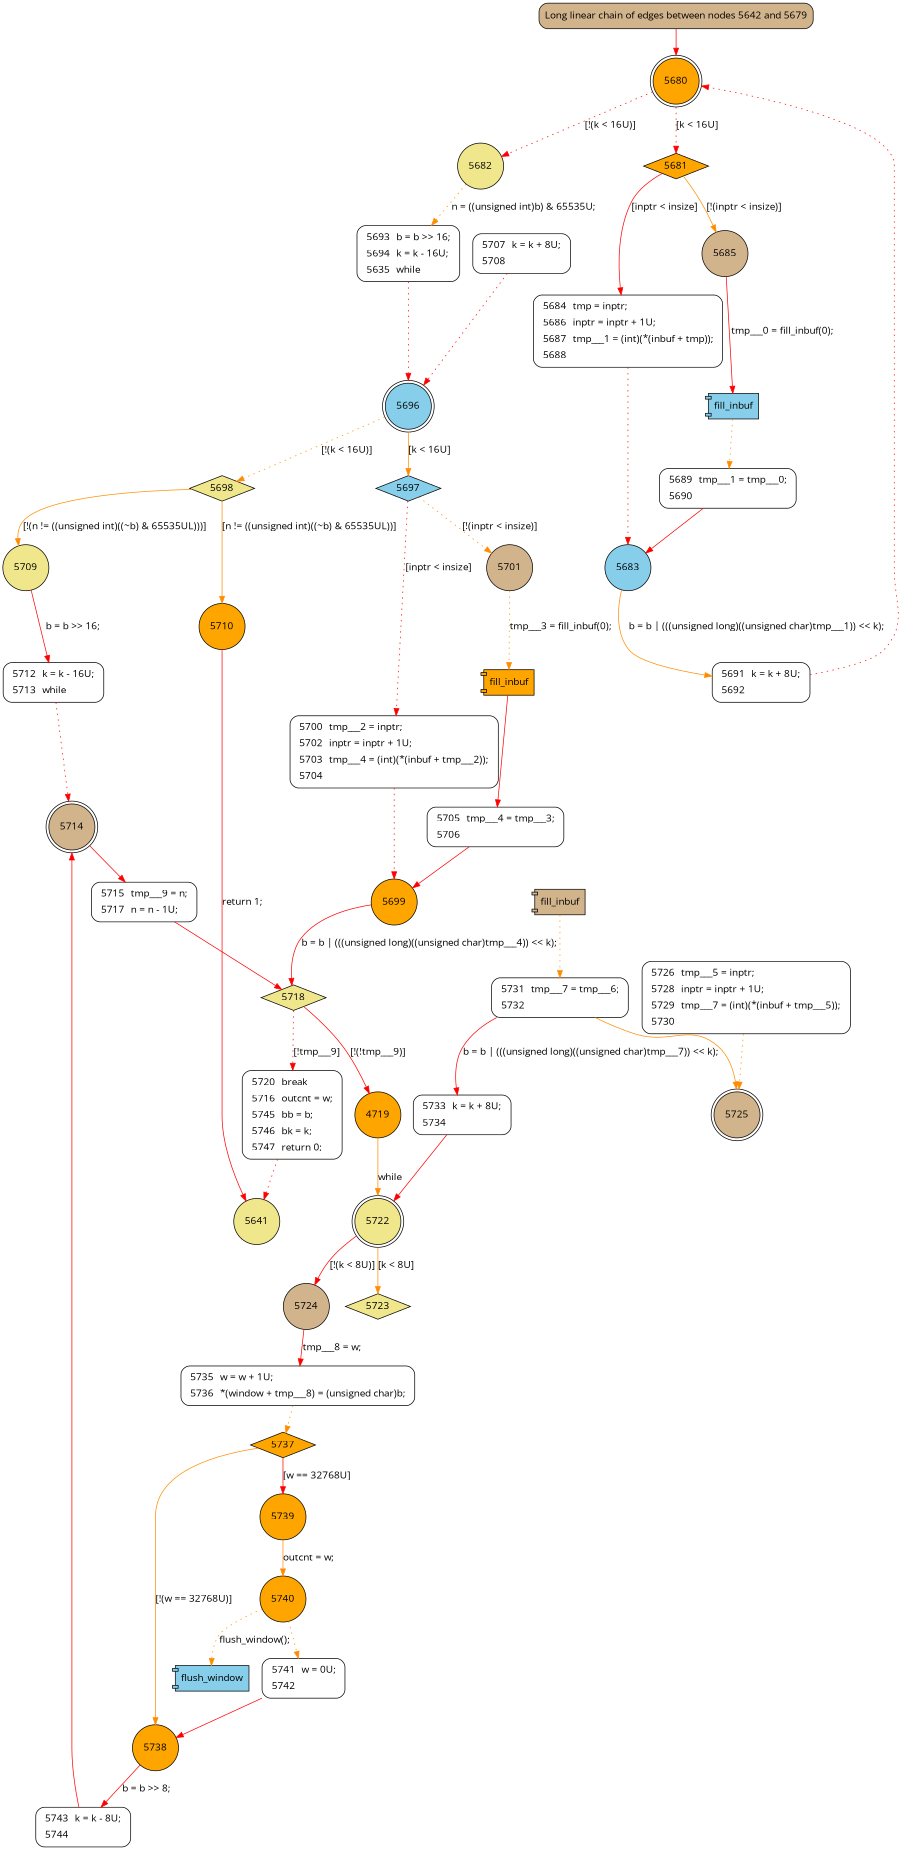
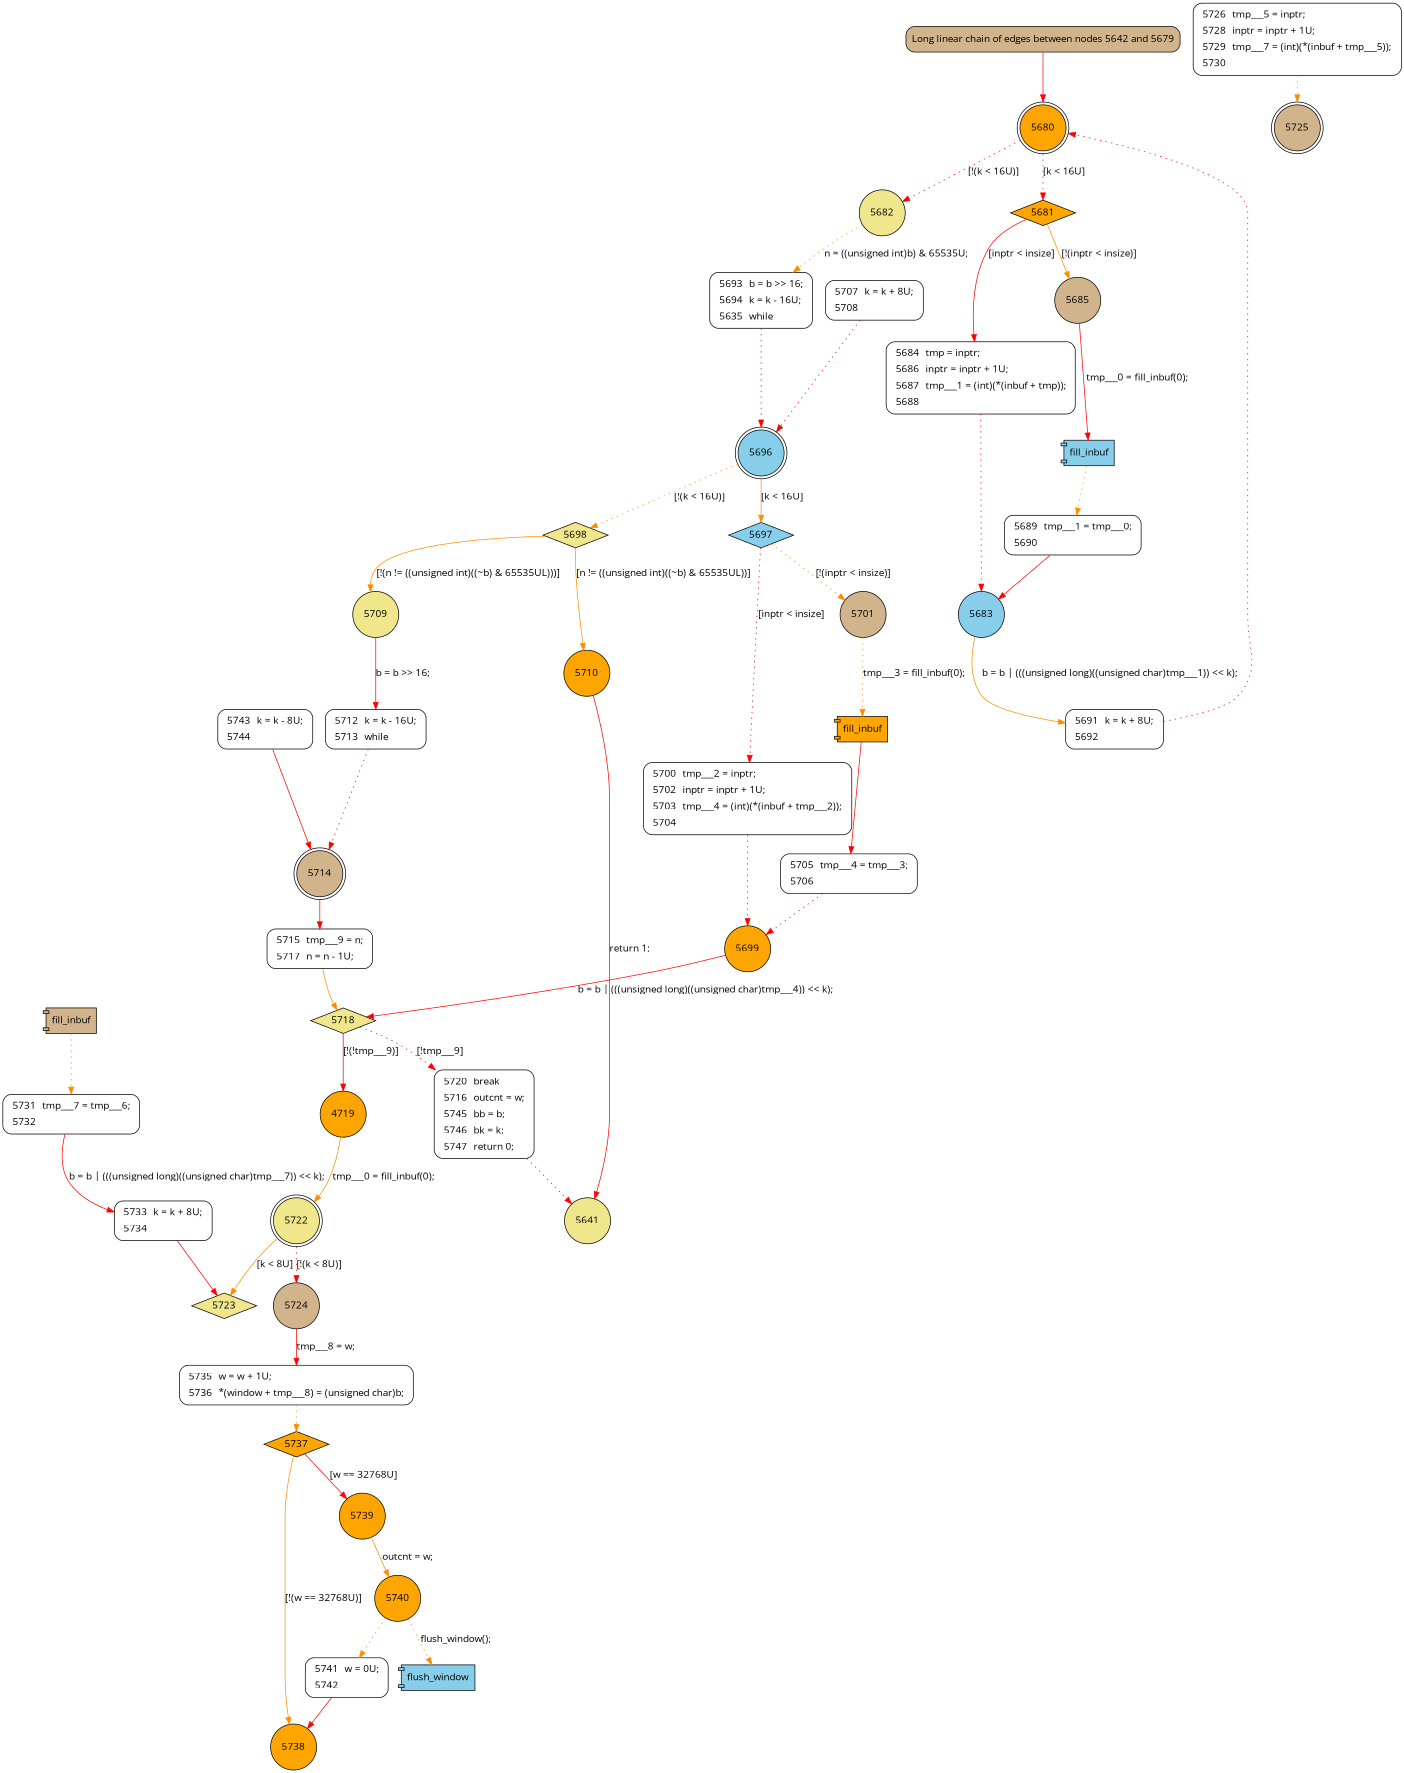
edge "5705" -> "5699": style solid -> dotted
edge "5715" -> "5718": color red -> darkorange
edge "5731" -> "5725": removed
edge "5733" -> "5722": now "5733" -> "5723"
edge "4719" -> "5722": label "while" -> "tmp___0 = fill_inbuf(0);"
edge "5722" -> "5724": style solid -> dotted
edge "5738" -> "5743": removed, label "b = b >> 8;"
